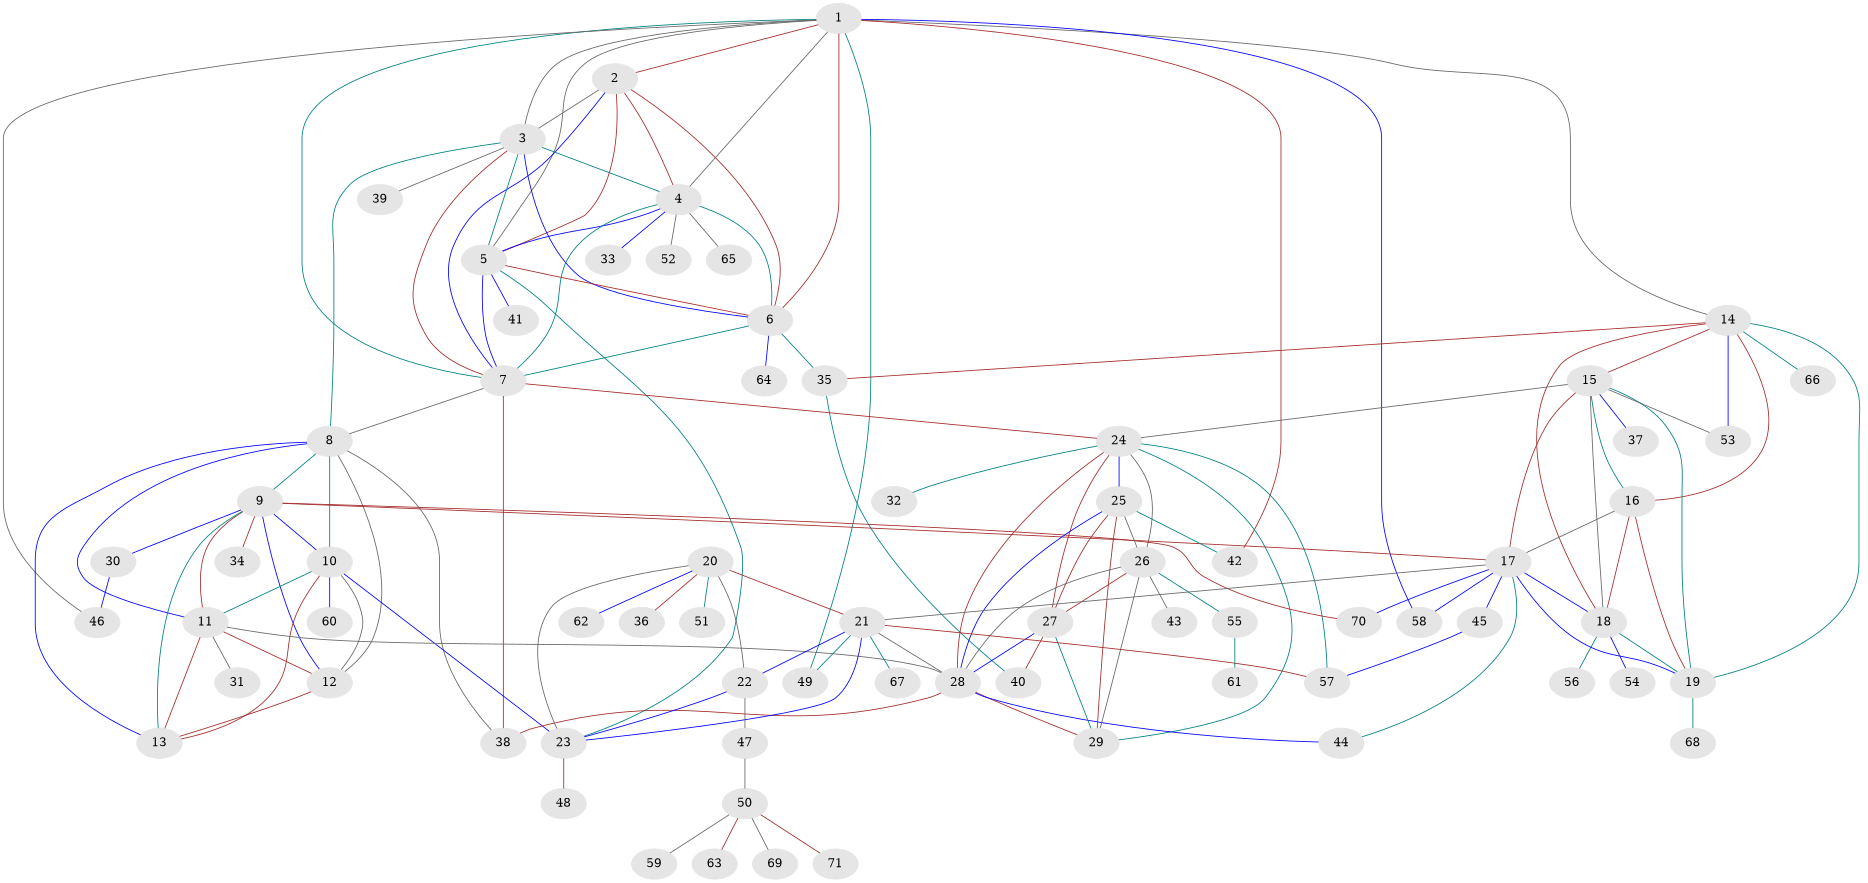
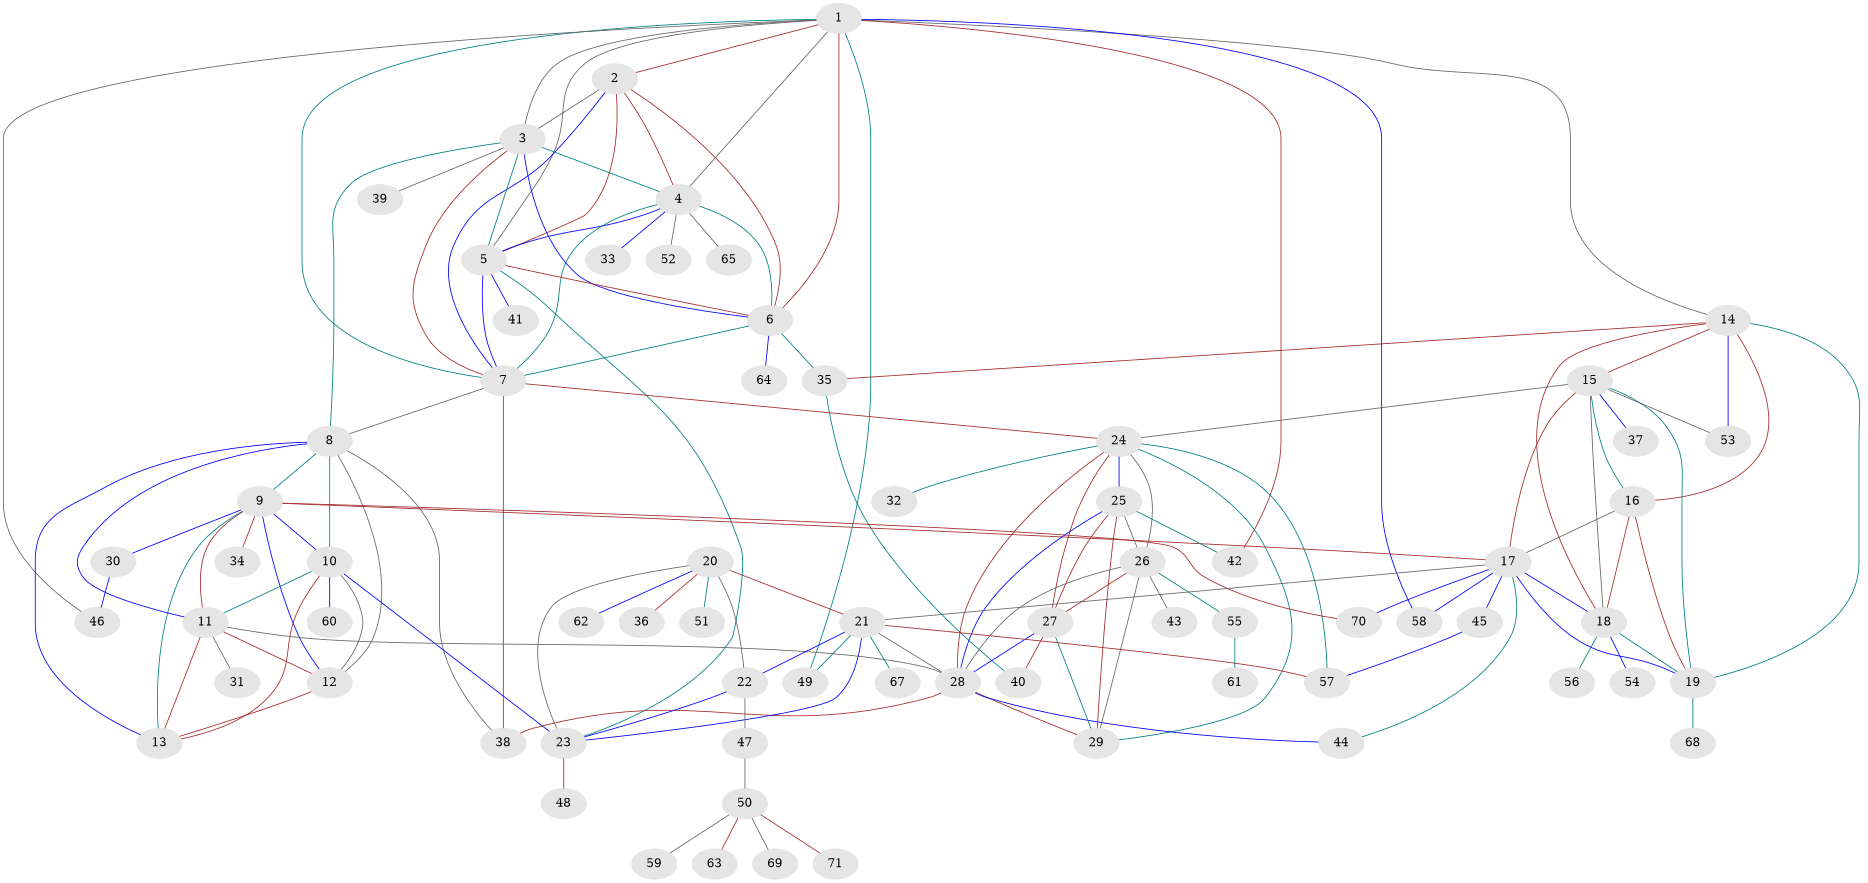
node "66": removed
